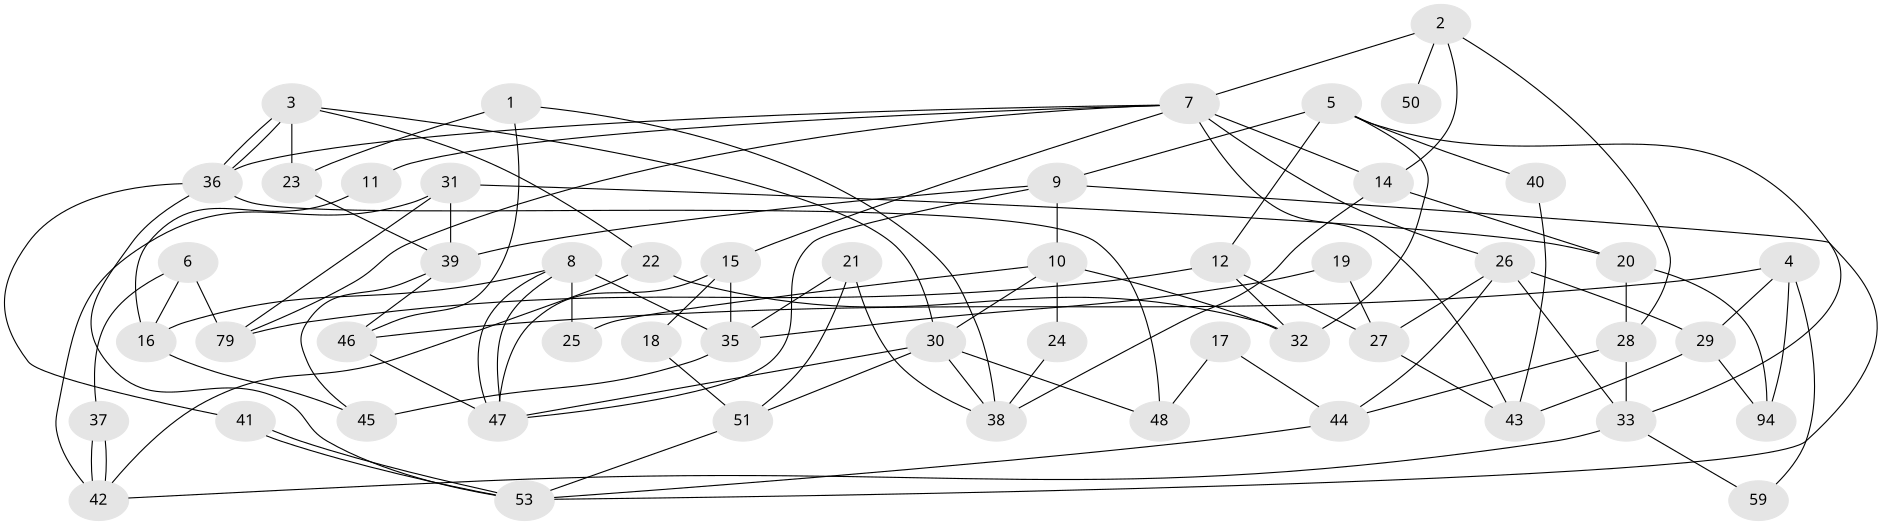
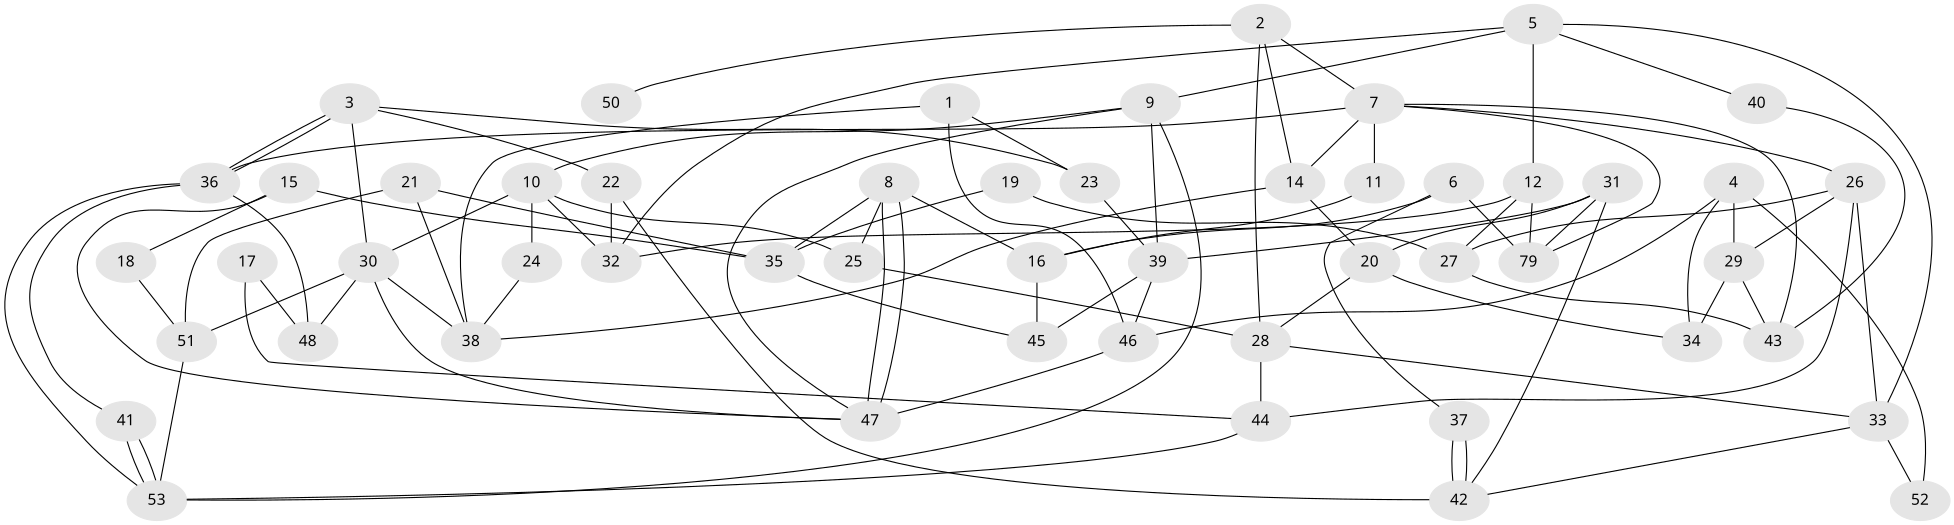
edge "7" -- "15": removed
edge "25" -- "28": added
node "94": label "94" -> "34"
node "59": label "59" -> "52"
